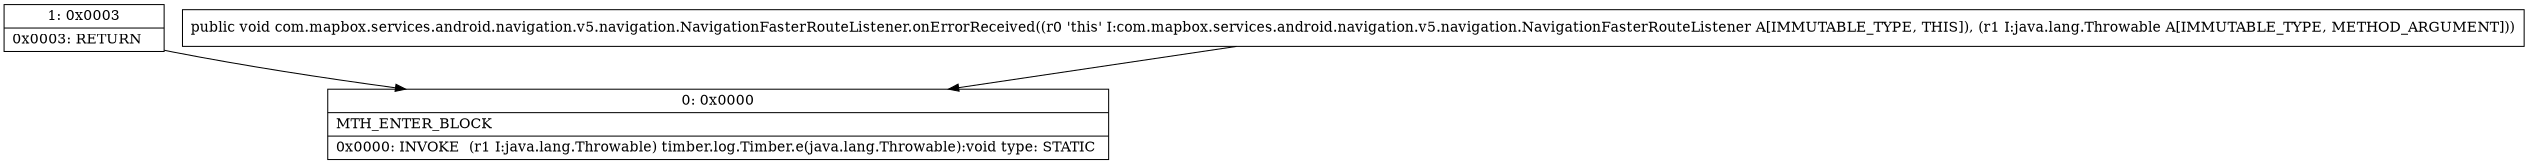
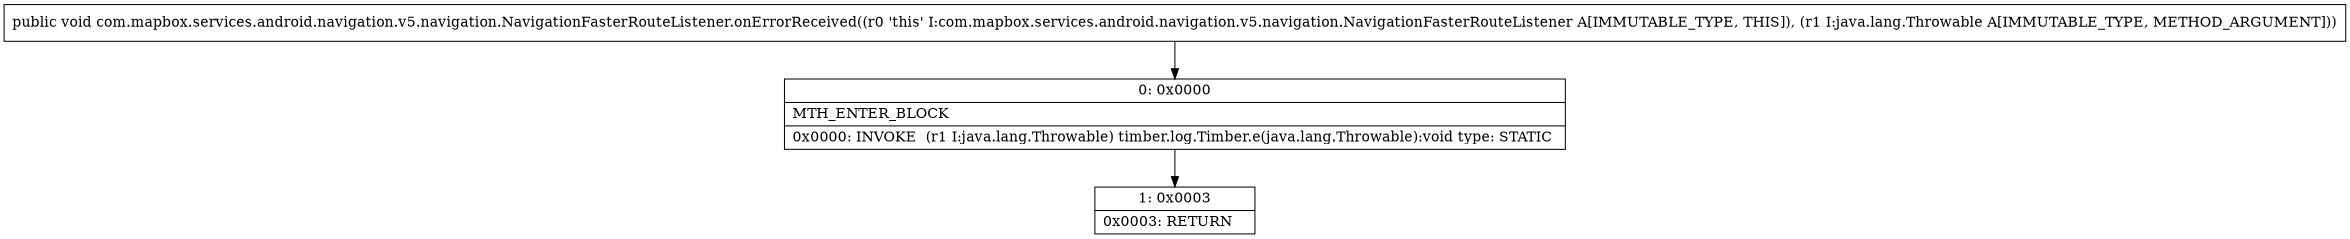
edge "1: 0x0003" -> "0: 0x0000": reversed
